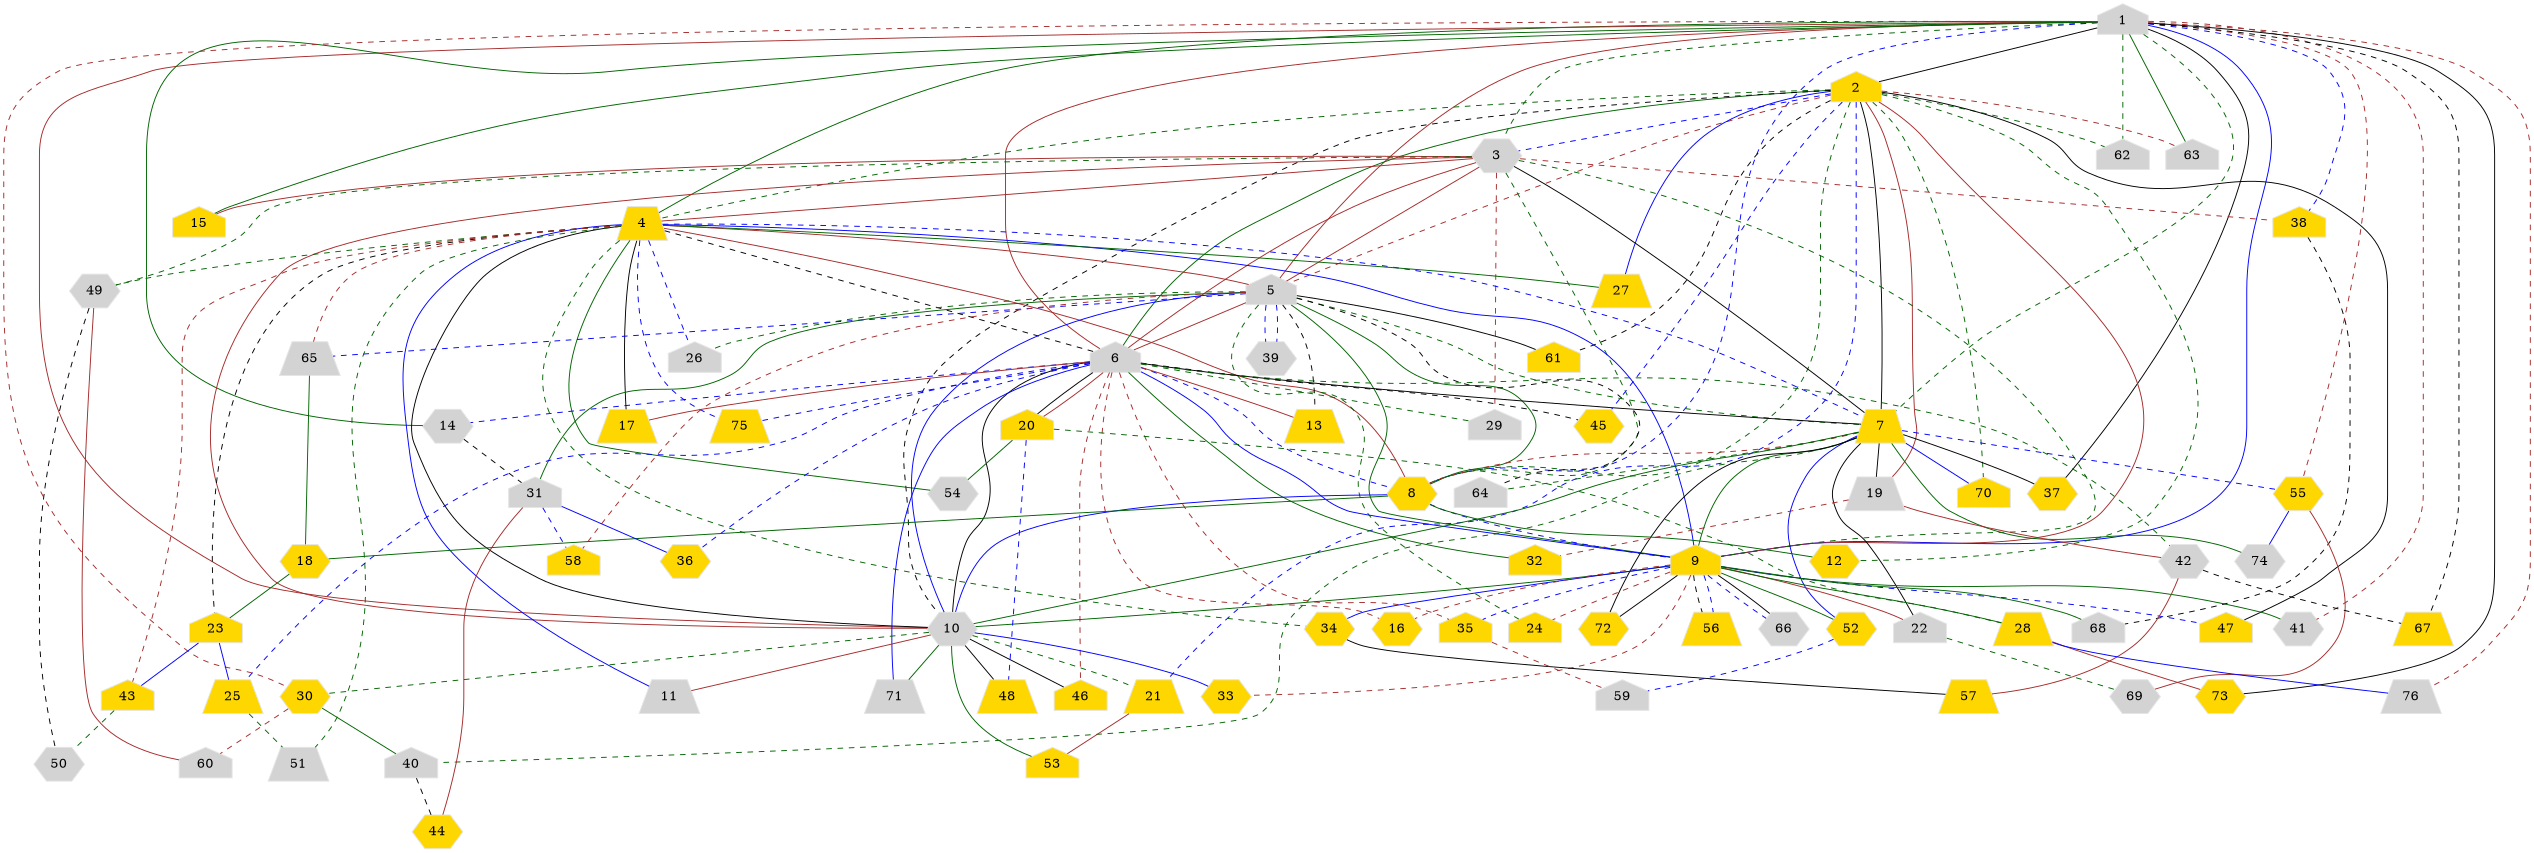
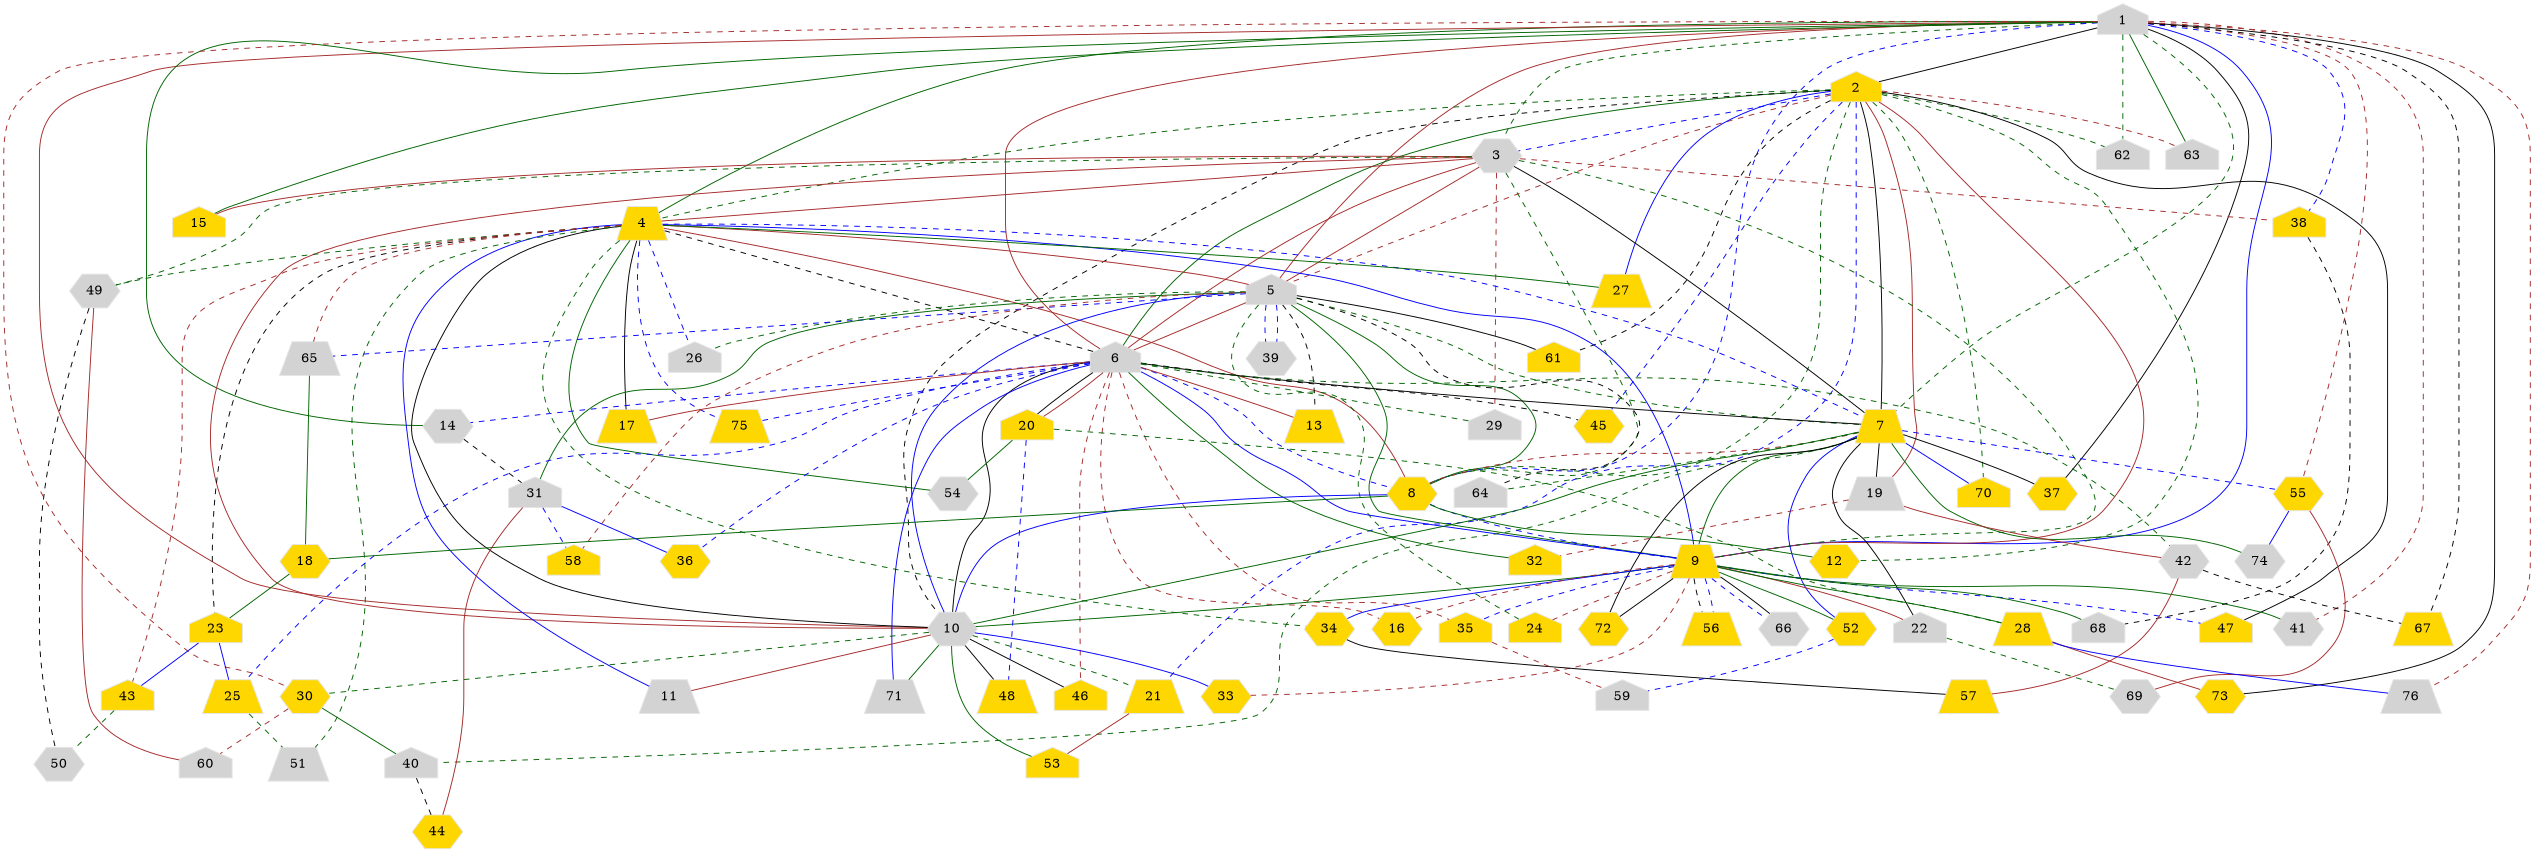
node "9": shape house -> trapezium
